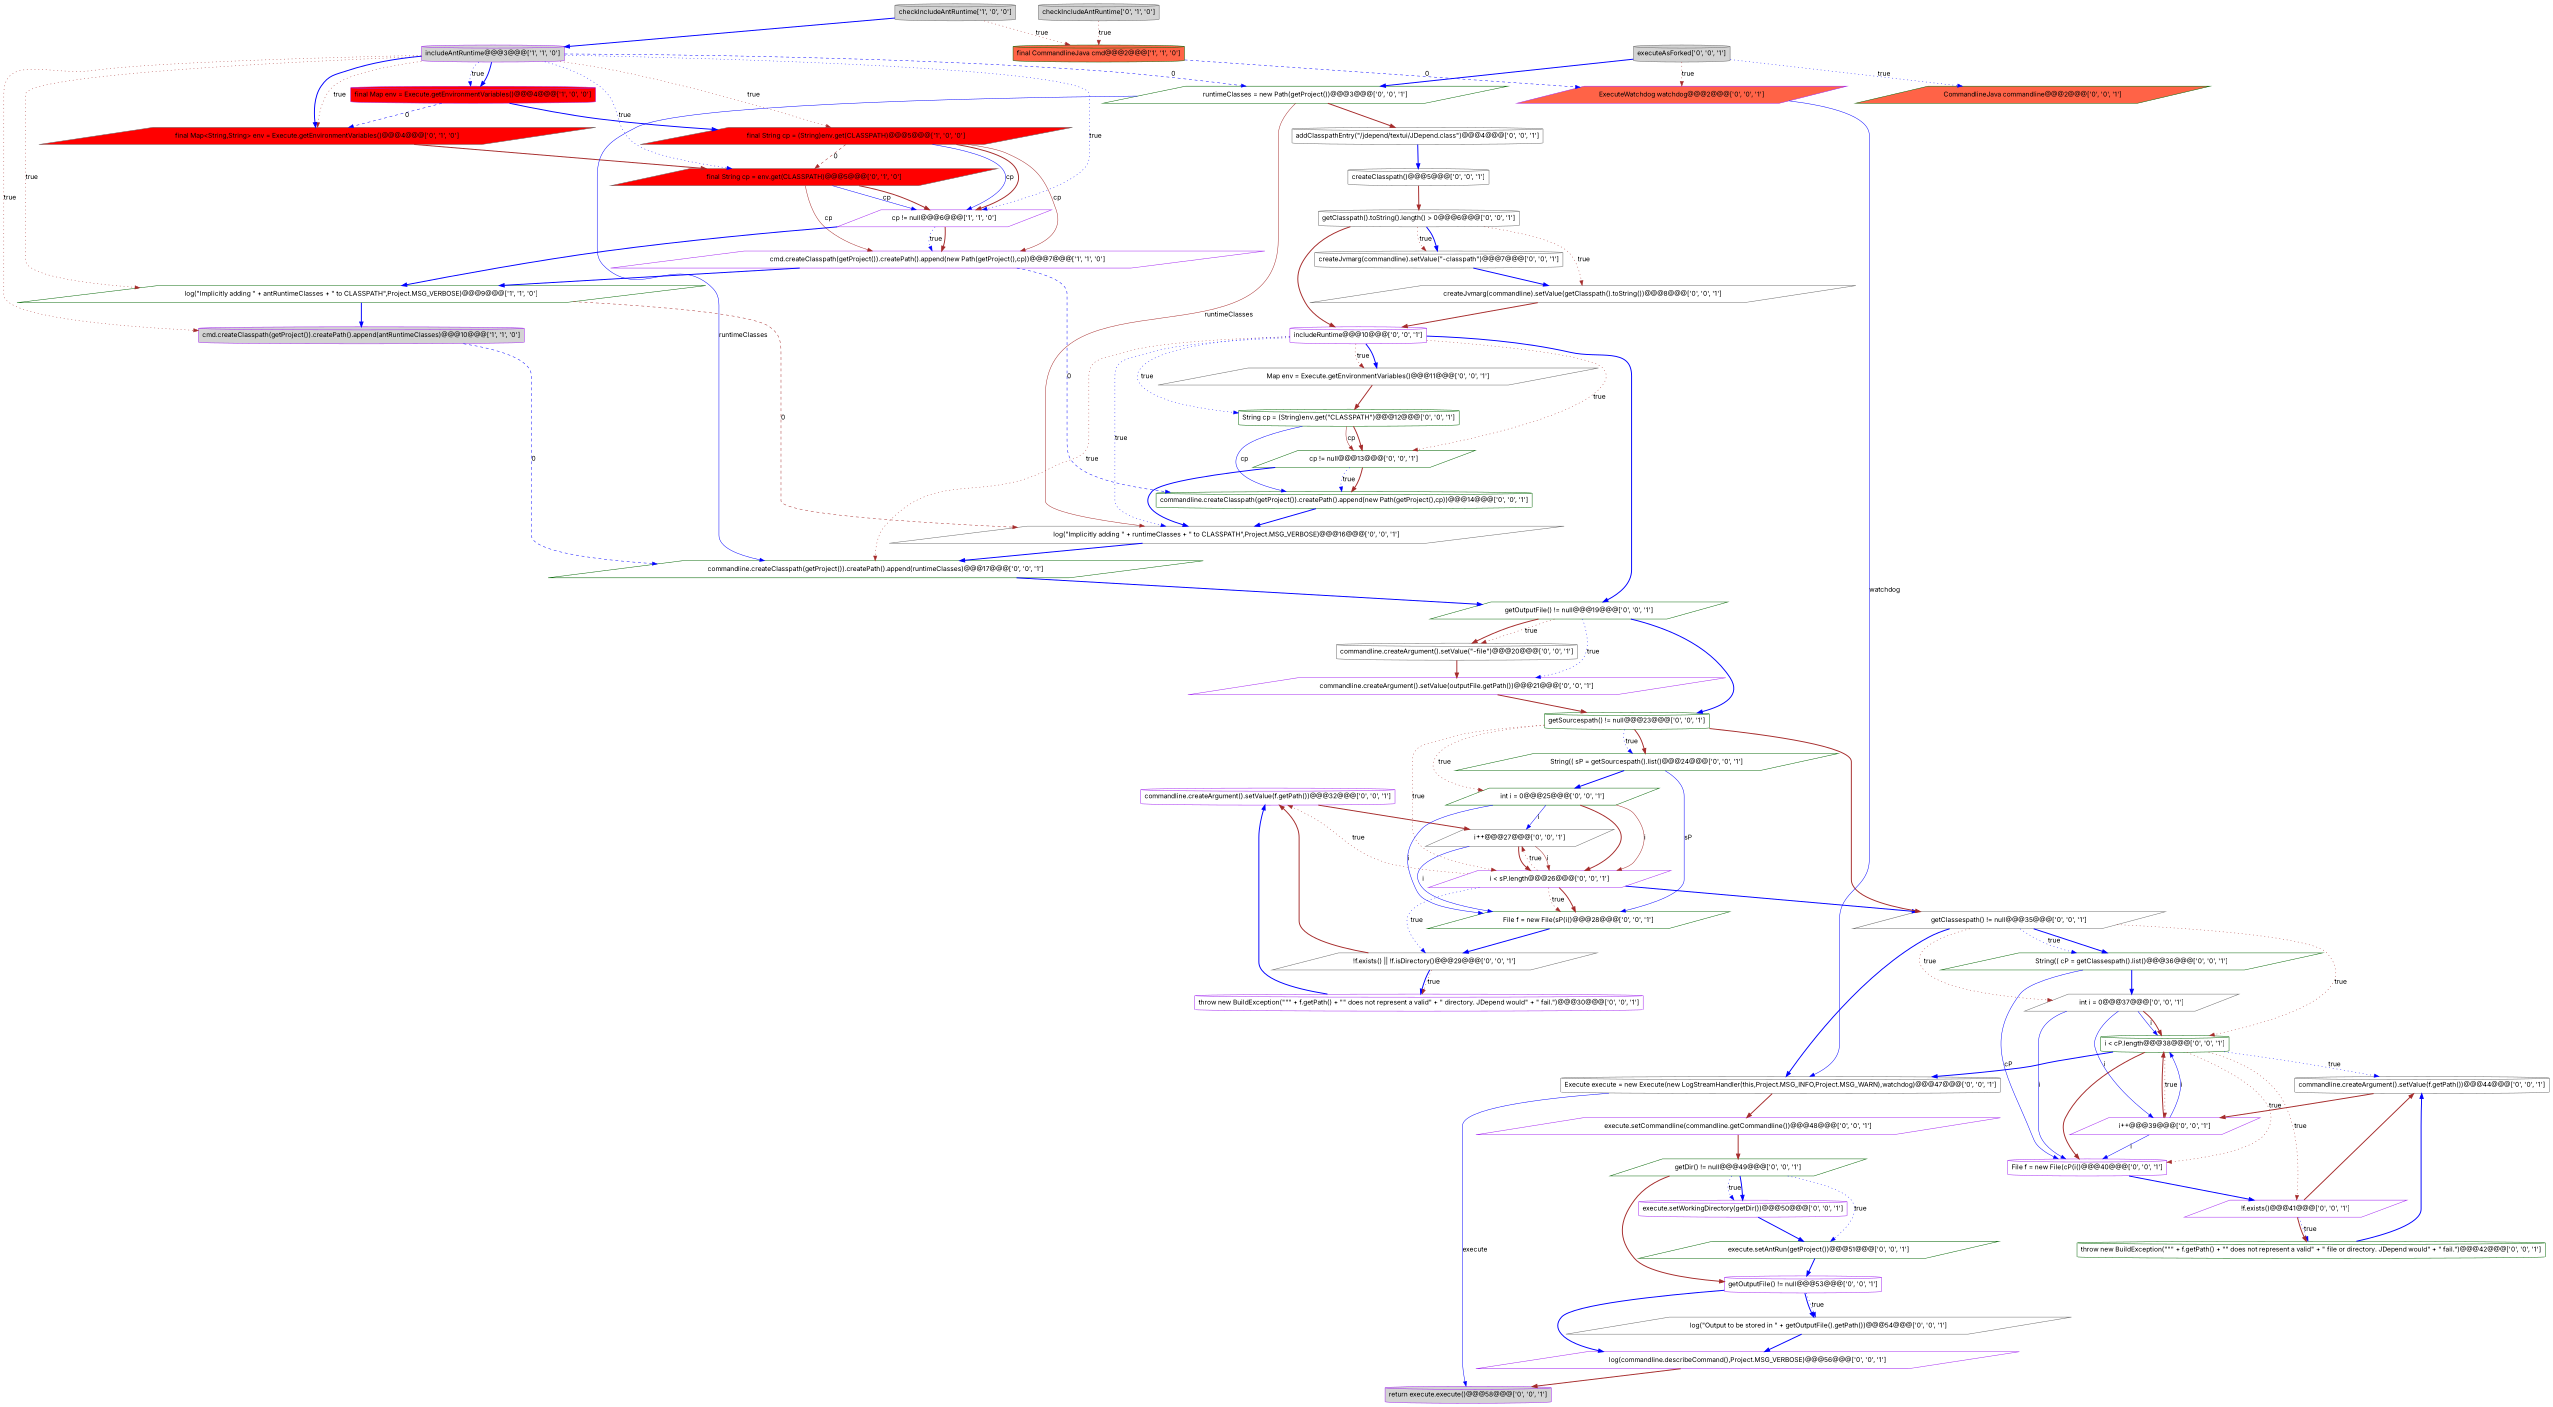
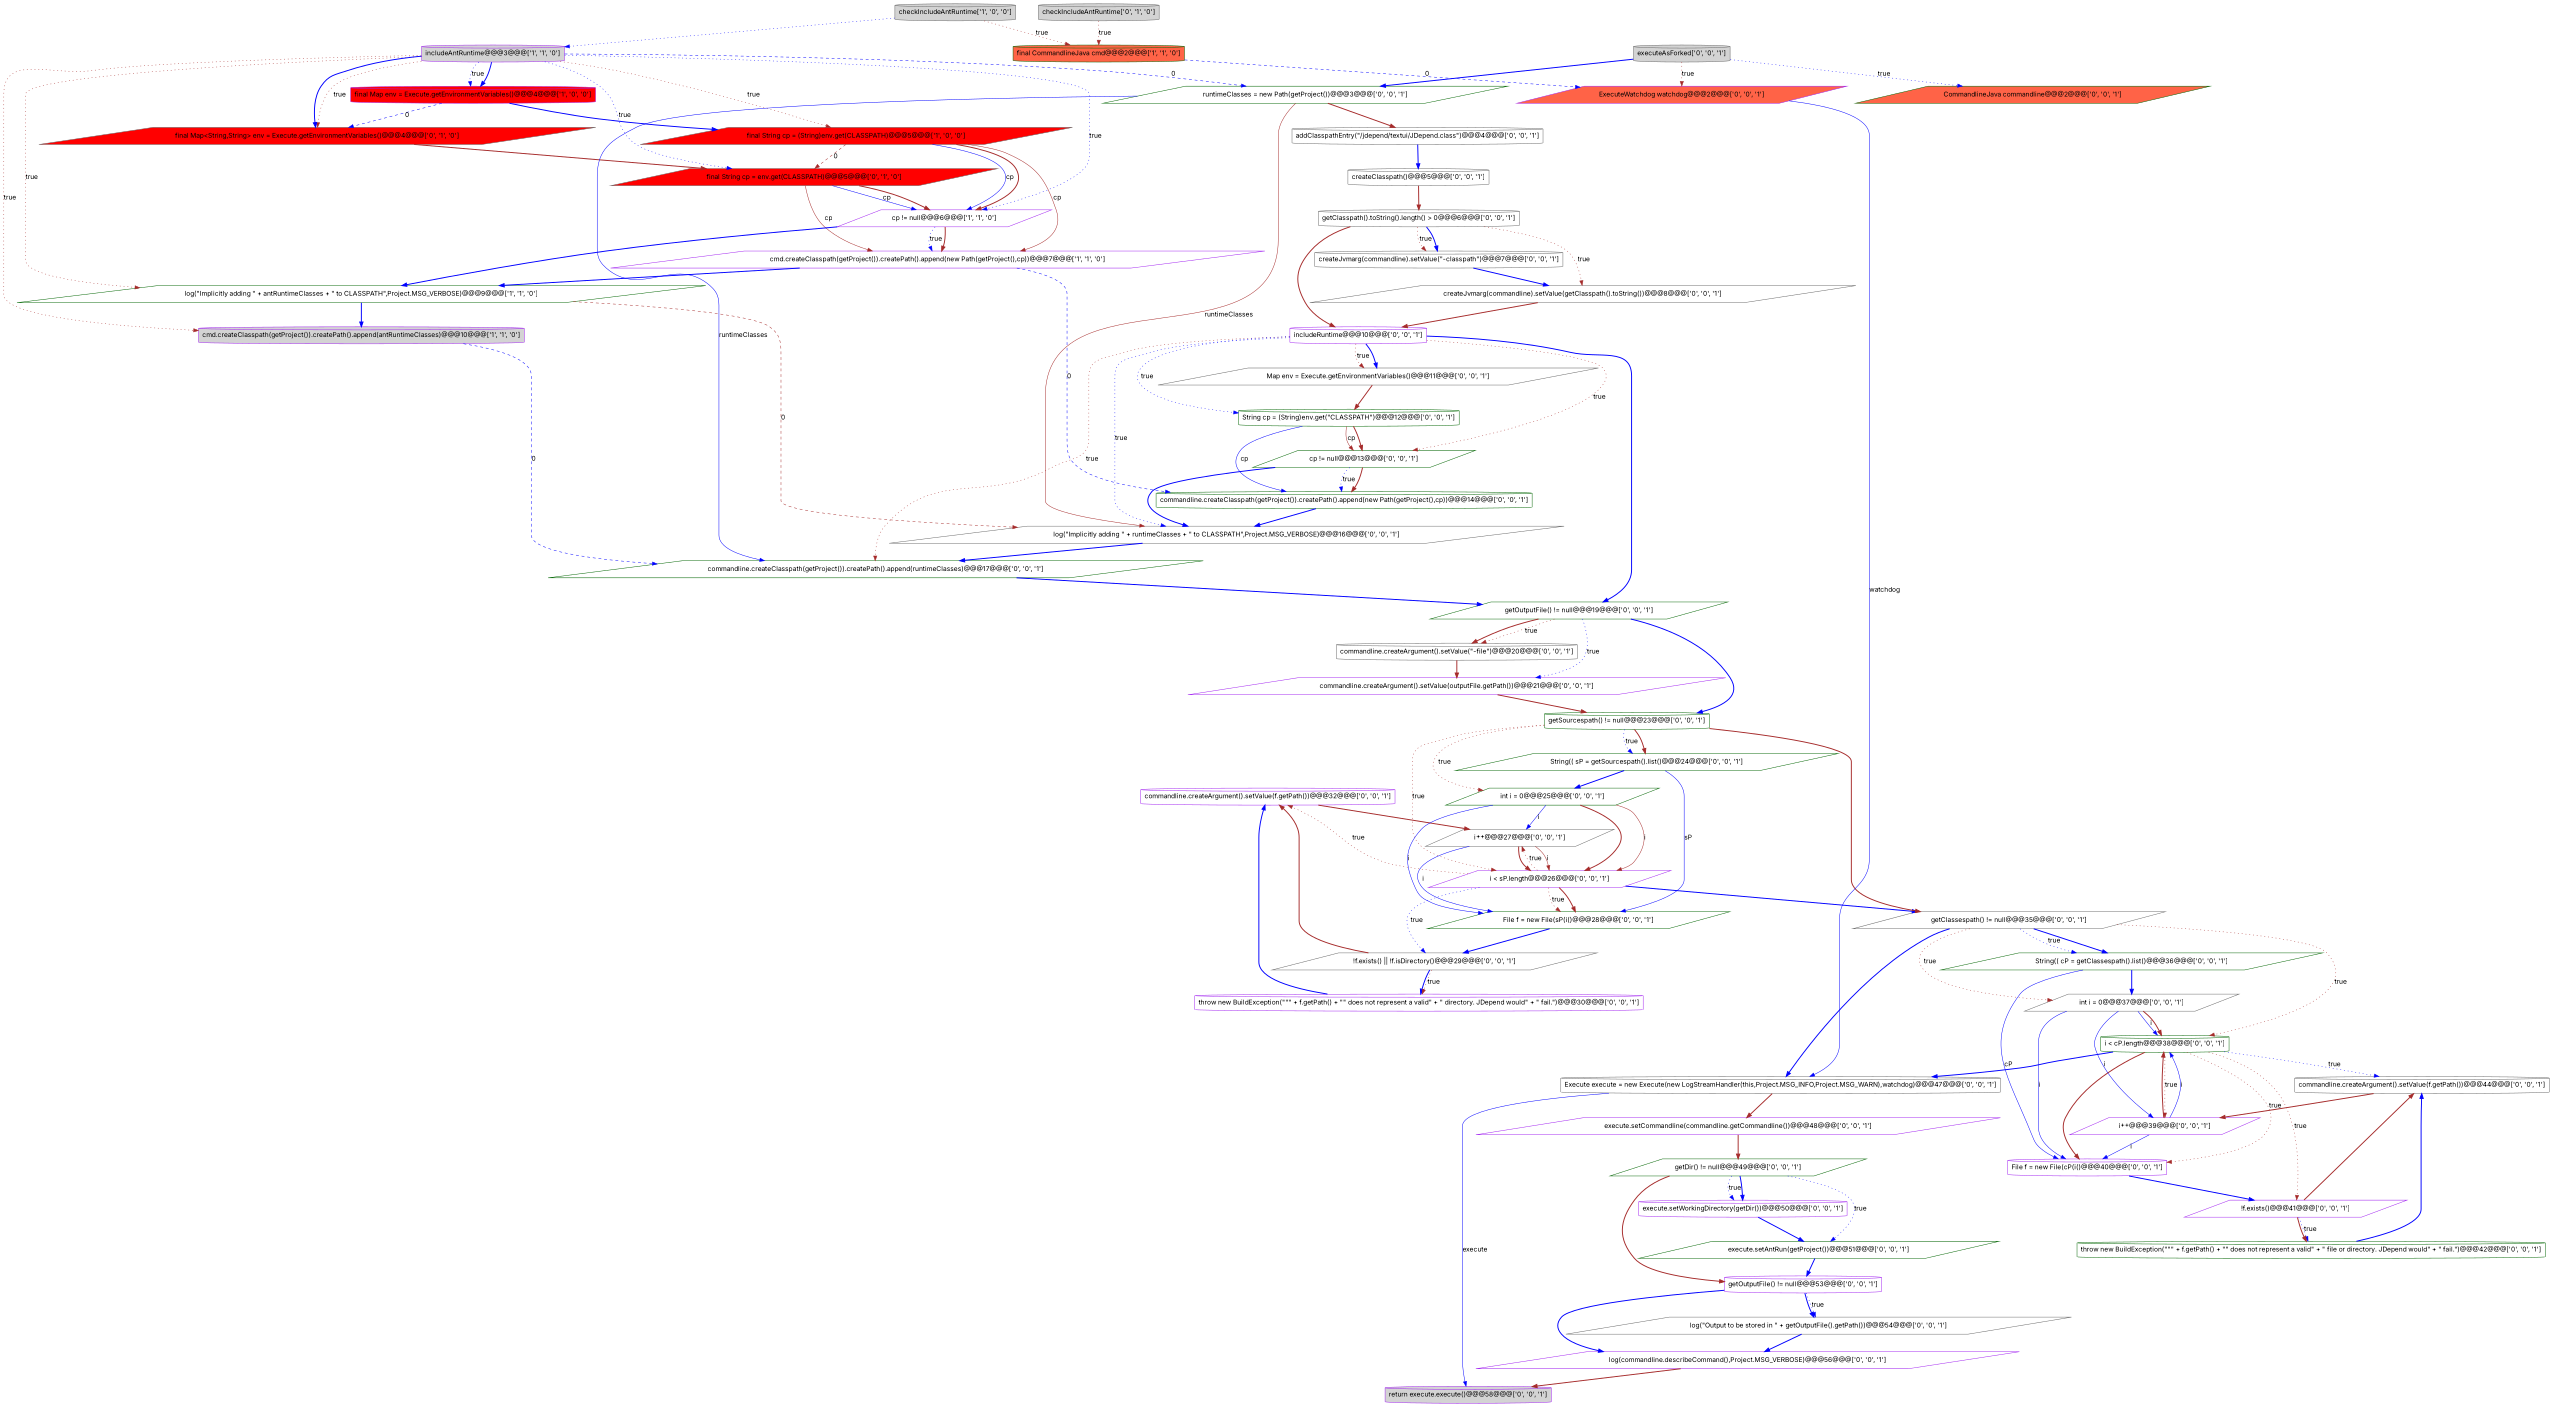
edge "checkIncludeAntRuntime['1', '0', '0']" -> "includeAntRuntime@@@3@@@['1', '1', '0']": style bold -> dotted
